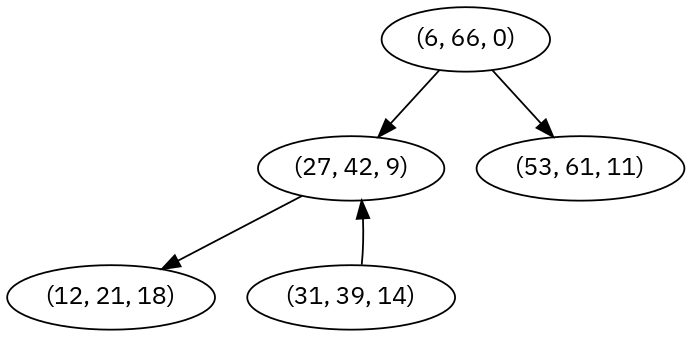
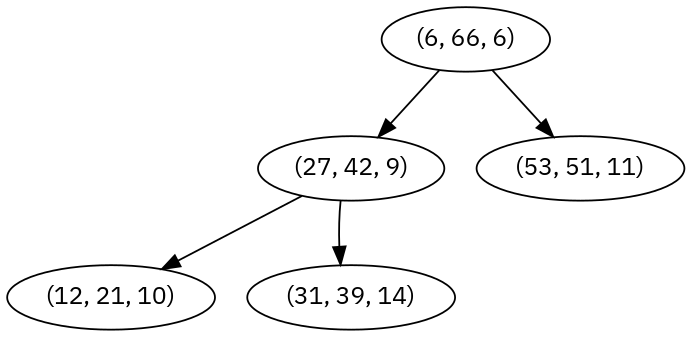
node "(6, 66, 0)": label "(6, 66, 0)" -> "(6, 66, 6)"
node "(53, 61, 11)": label "(53, 61, 11)" -> "(53, 51, 11)"
edge "(31, 39, 14)" -> "(27, 42, 9)": reversed
node "(12, 21, 18)": label "(12, 21, 18)" -> "(12, 21, 10)"
